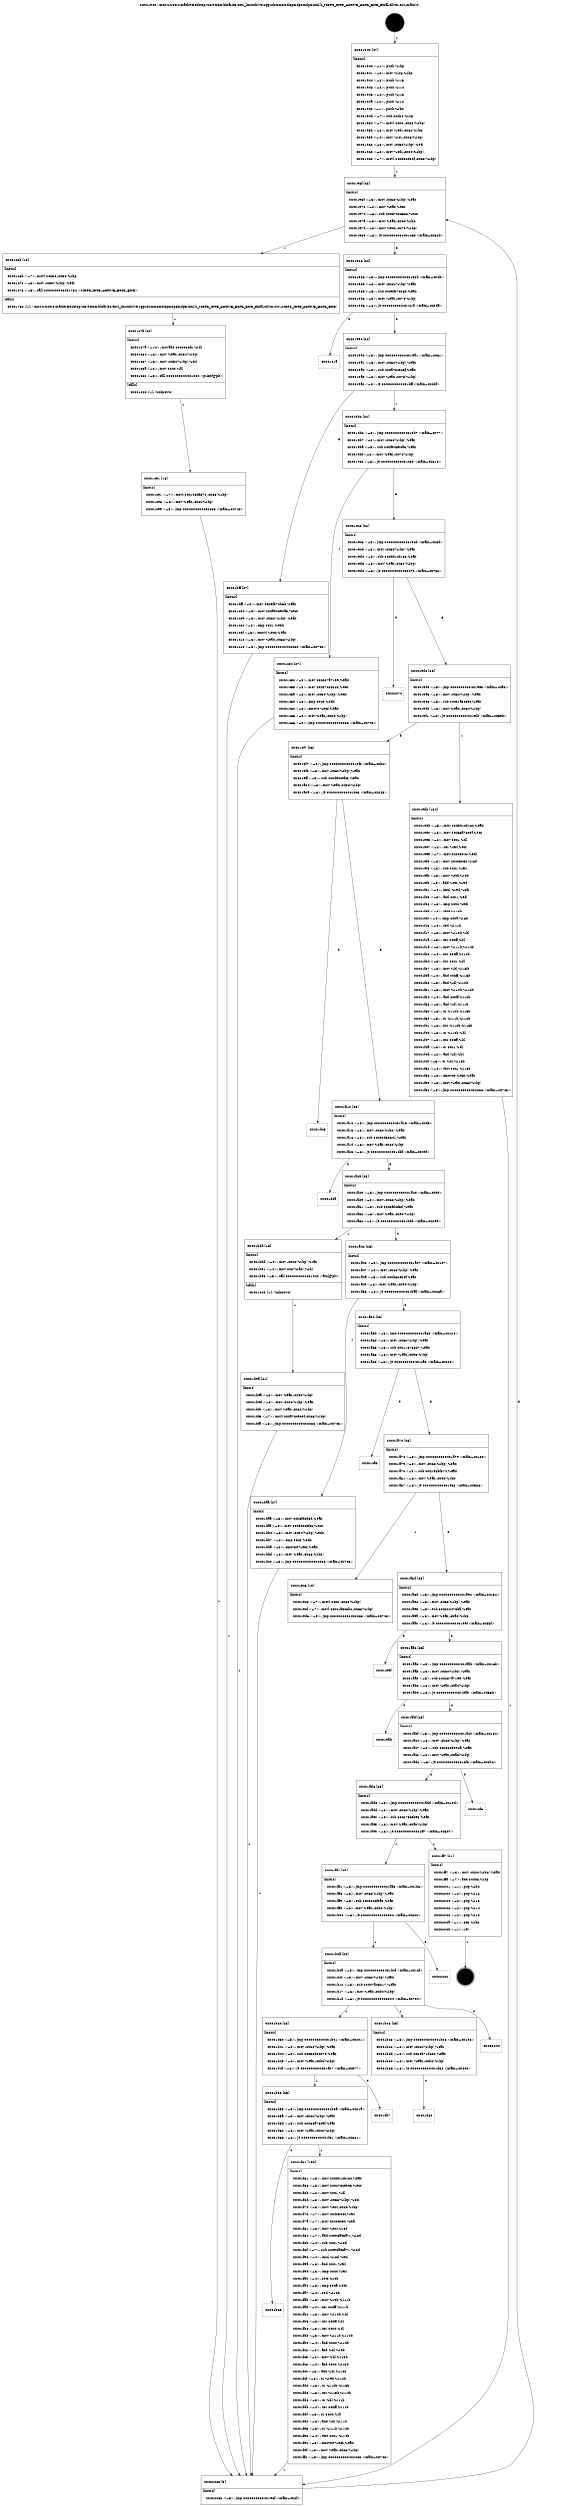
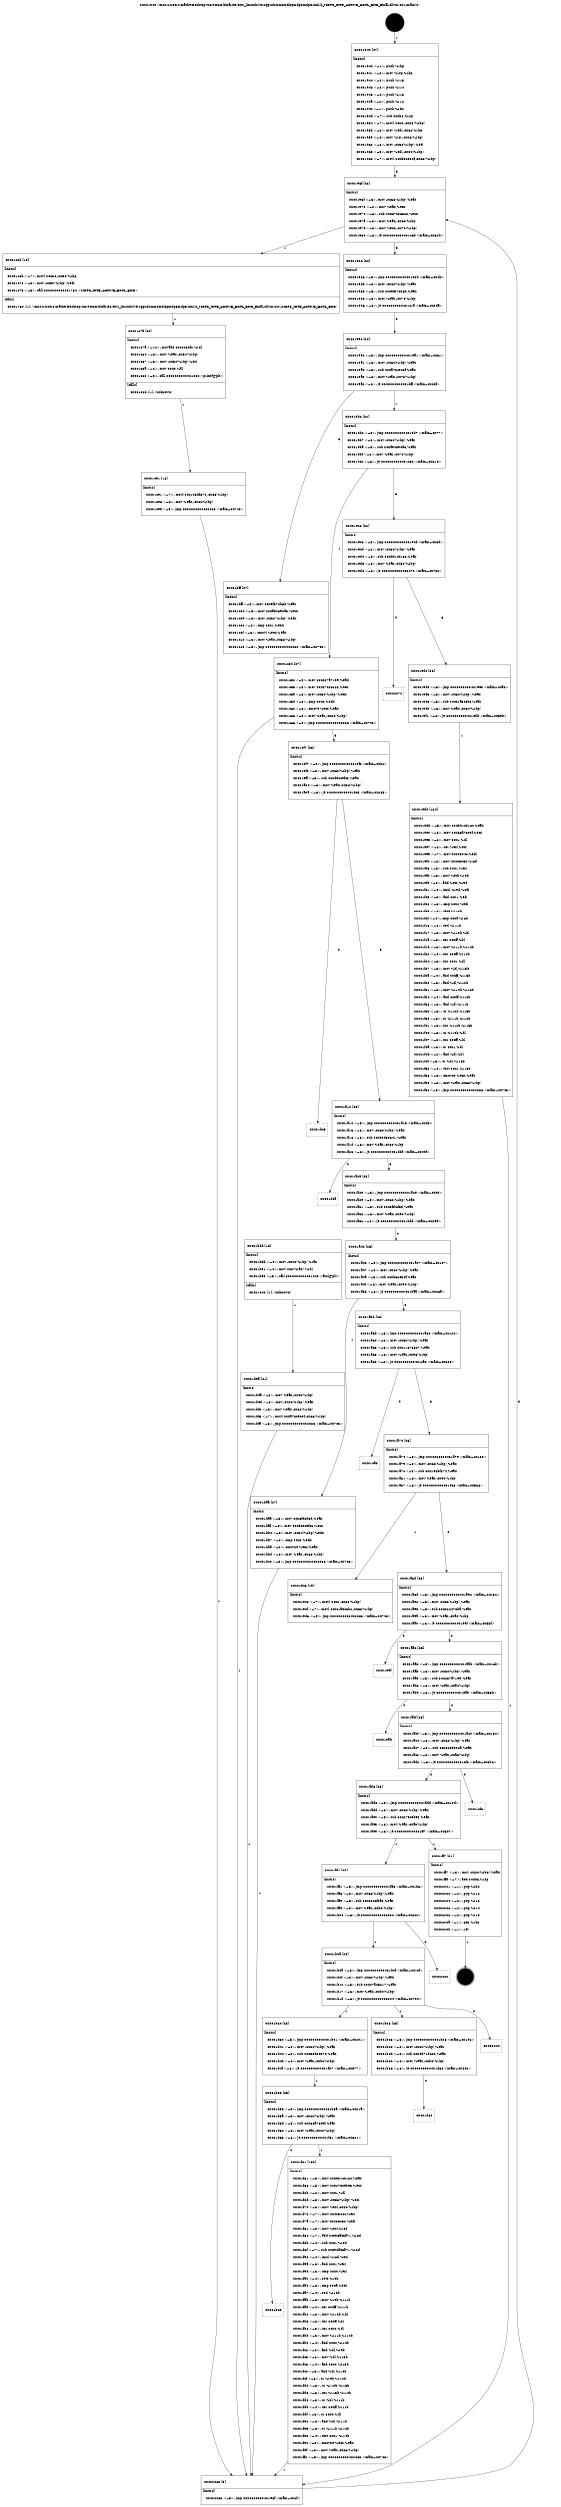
edge "0x401940 [47]" -> "0x40196f [23]": label " 1" -> " 6"
node "0x401c1a": removed
edge "0x4019de [25]" -> "0x4019f7 [25]": now "0x401c50 [27]" -> "0x4019f7 [25]"
edge "0x401a29 [25]" -> "0x401bdd [13]": removed, label "1"
edge "0x401bff [27]" -> "0x402083 [5]": removed, label "1"
node "0x401eb7": removed
